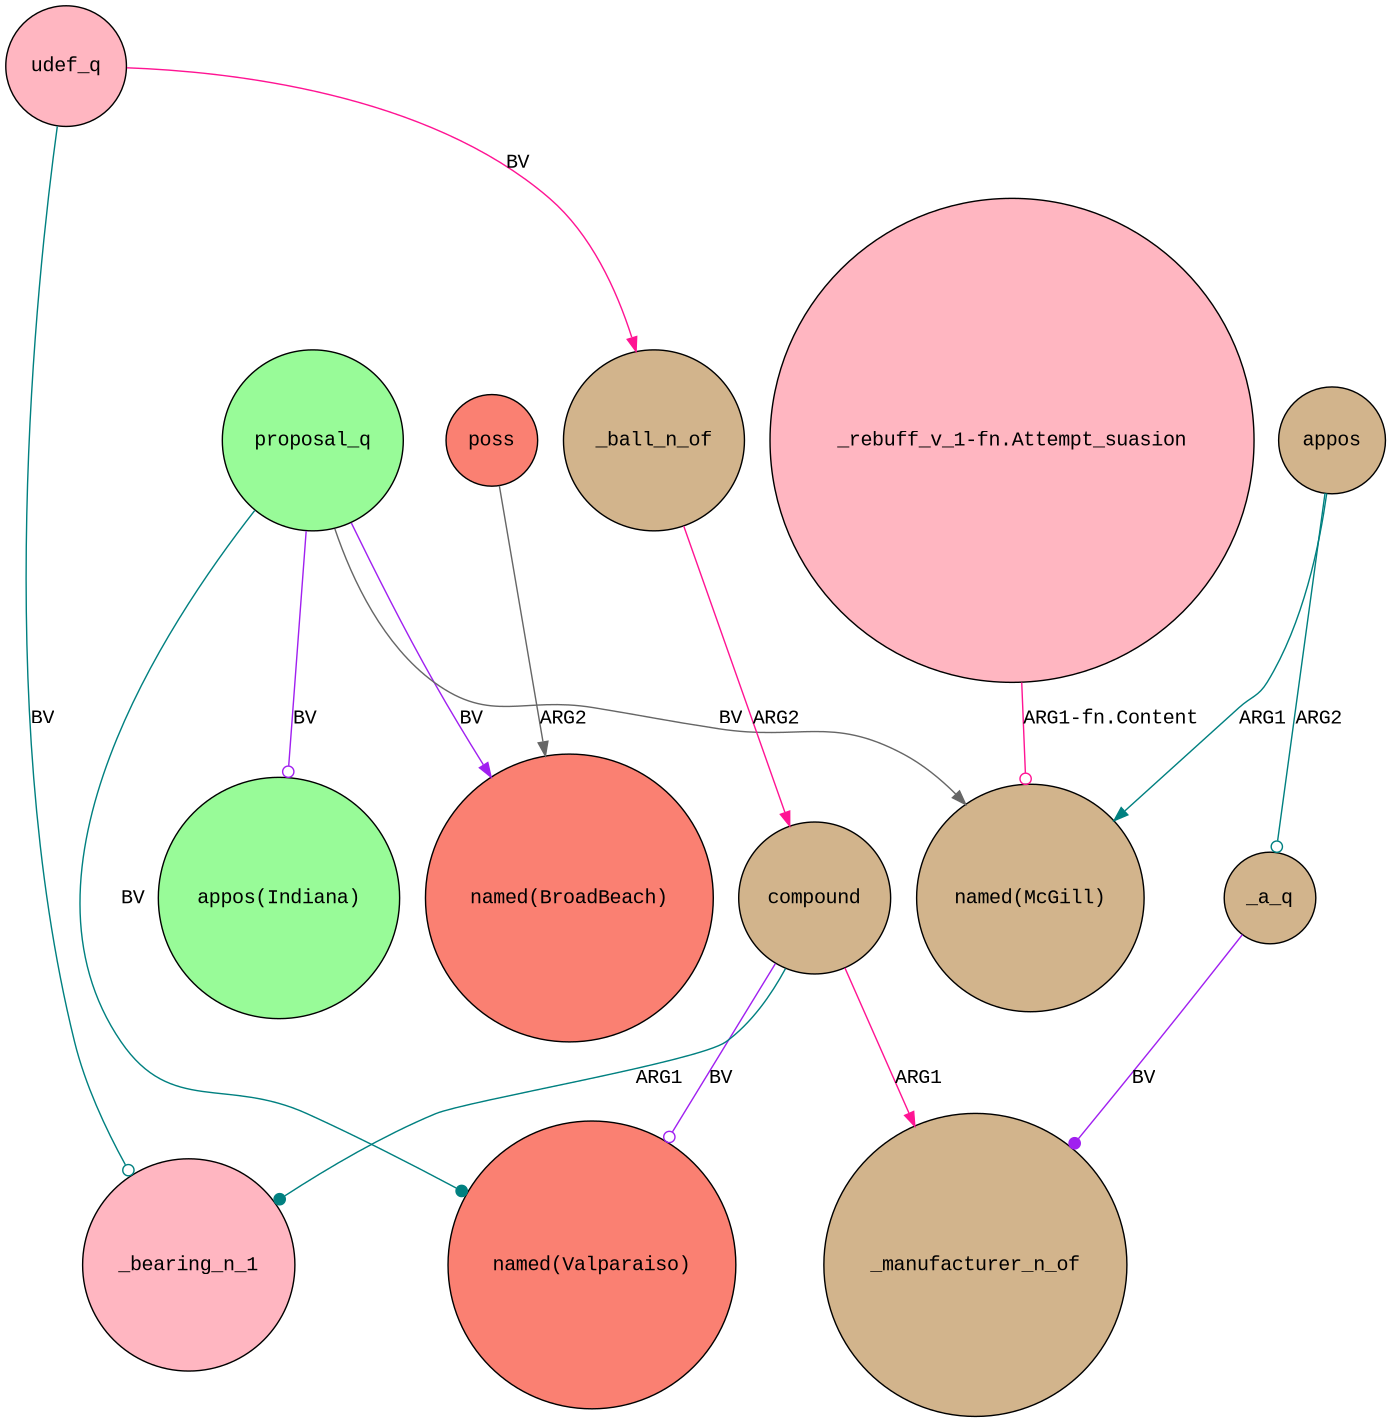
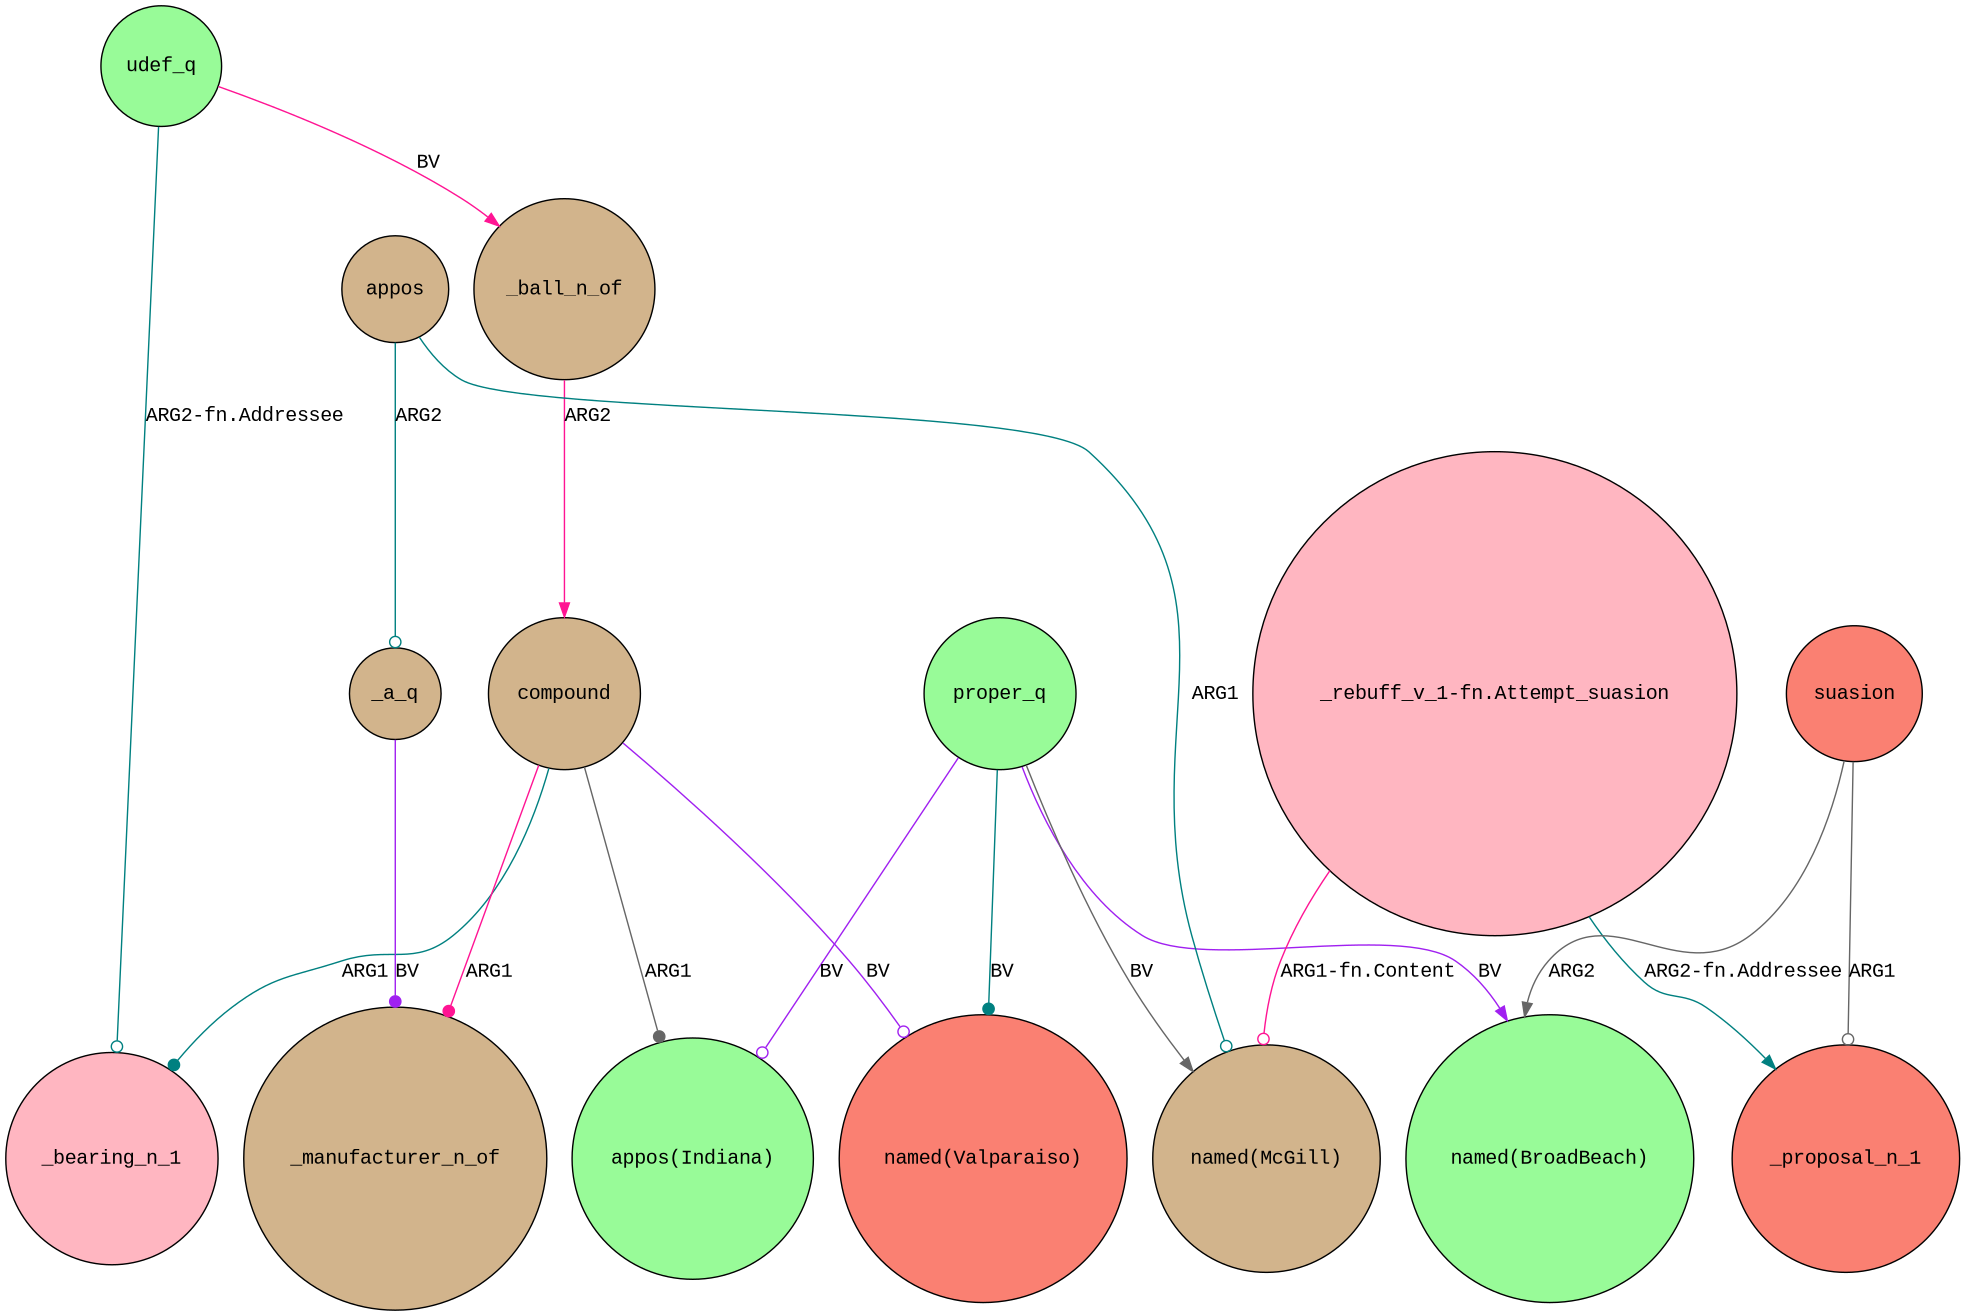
node "udef_q": fillcolor lightpink -> palegreen
node "proposal_q": label "proposal_q" -> "proper_q"
node "poss": label "poss" -> "suasion"
edge "appos" -> "named(McGill)": arrowhead normal -> odot
edge "udef_q" -> "_bearing_n_1": label "BV" -> "ARG2-fn.Addressee"
node "named(BroadBeach)": fillcolor salmon -> palegreen
edge "compound" -> "appos(Indiana)": added, label "ARG1"
edge "compound" -> "_manufacturer_n_of": arrowhead normal -> dot
node "_proposal_n_1": added
